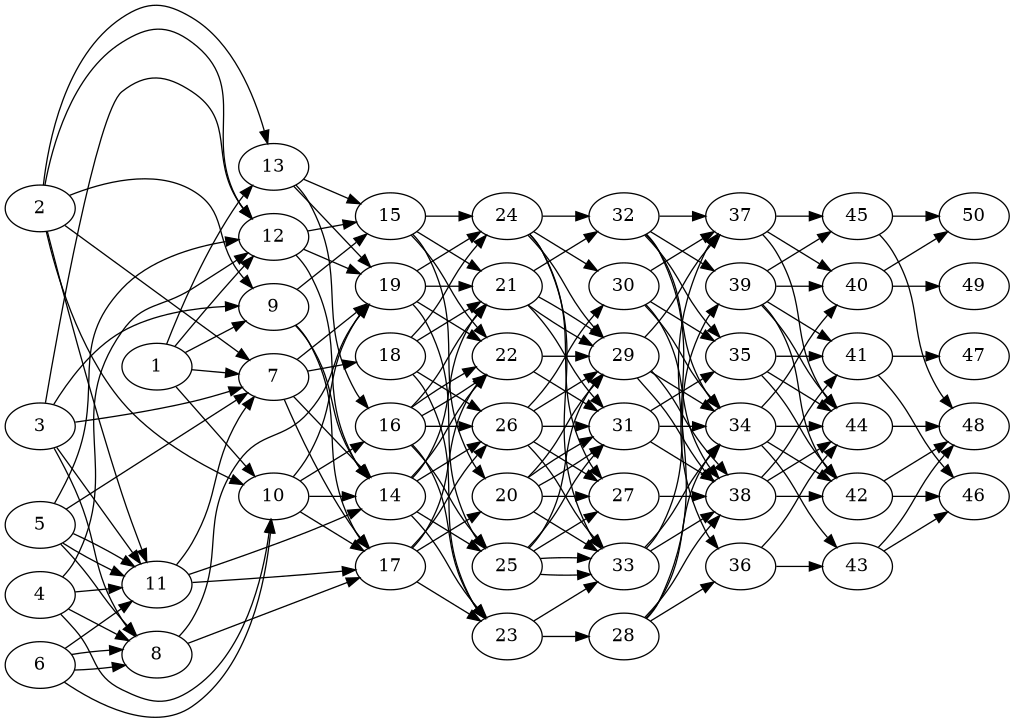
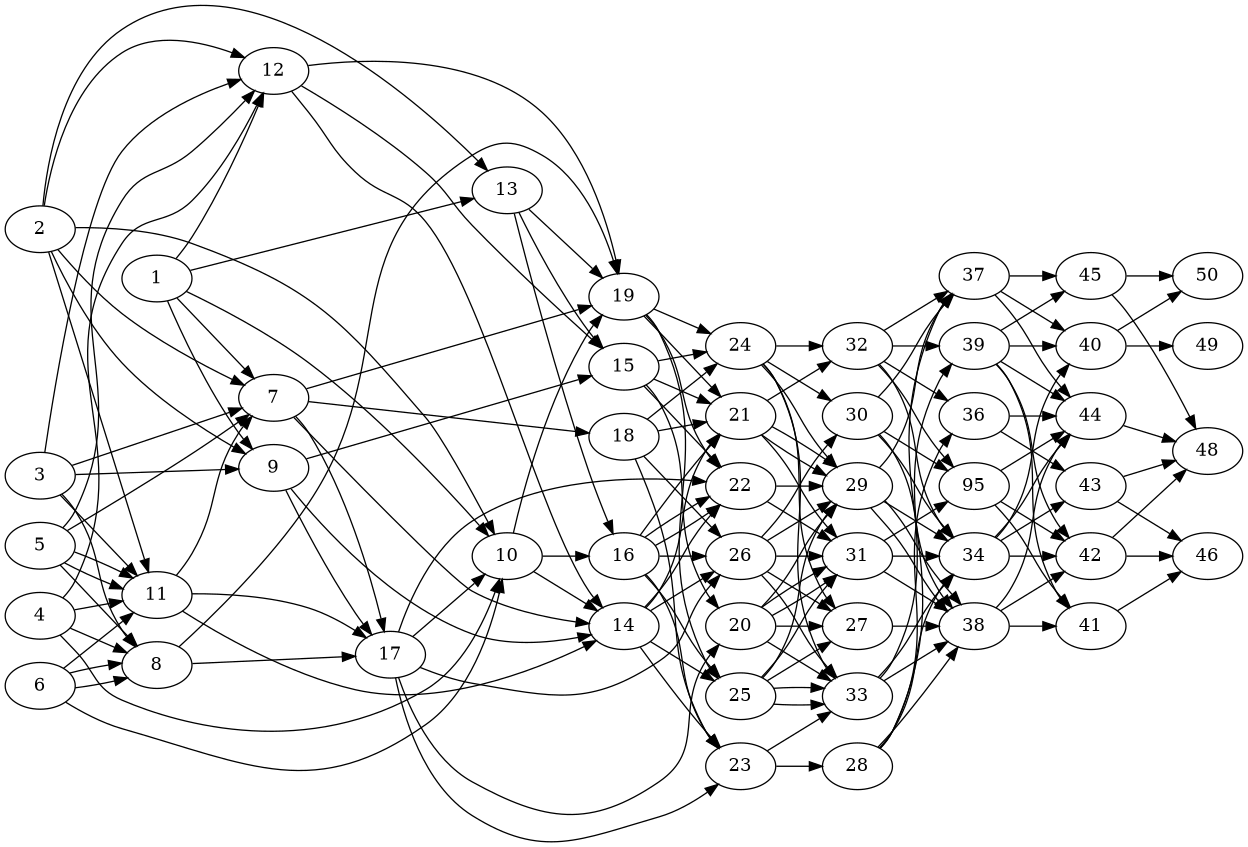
node "35": label "35" -> "95"
node "47": removed
edge "10" -> "17": reversed
